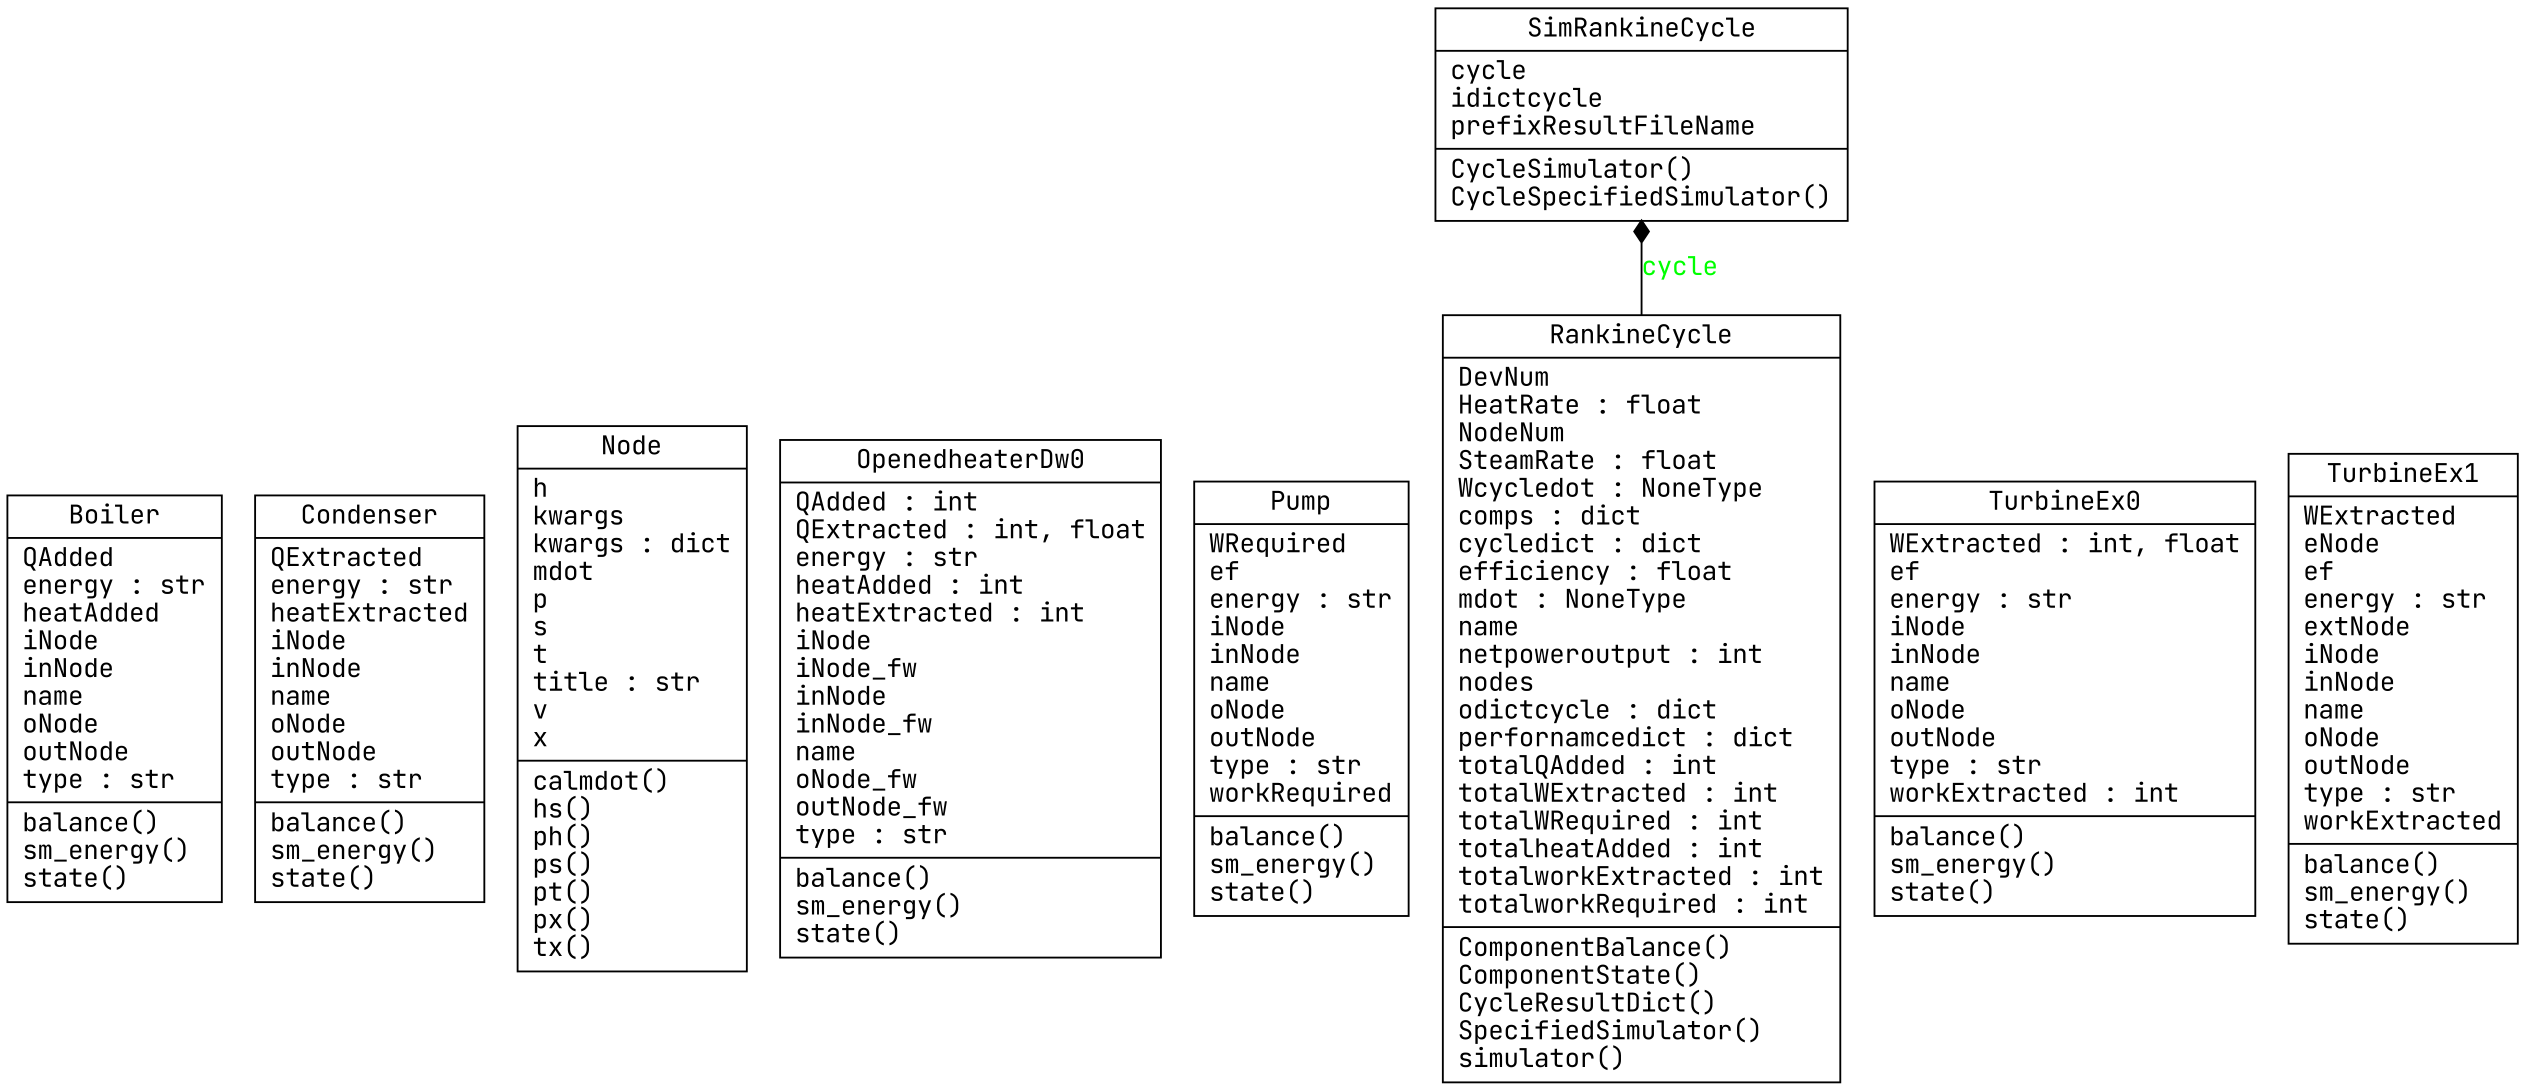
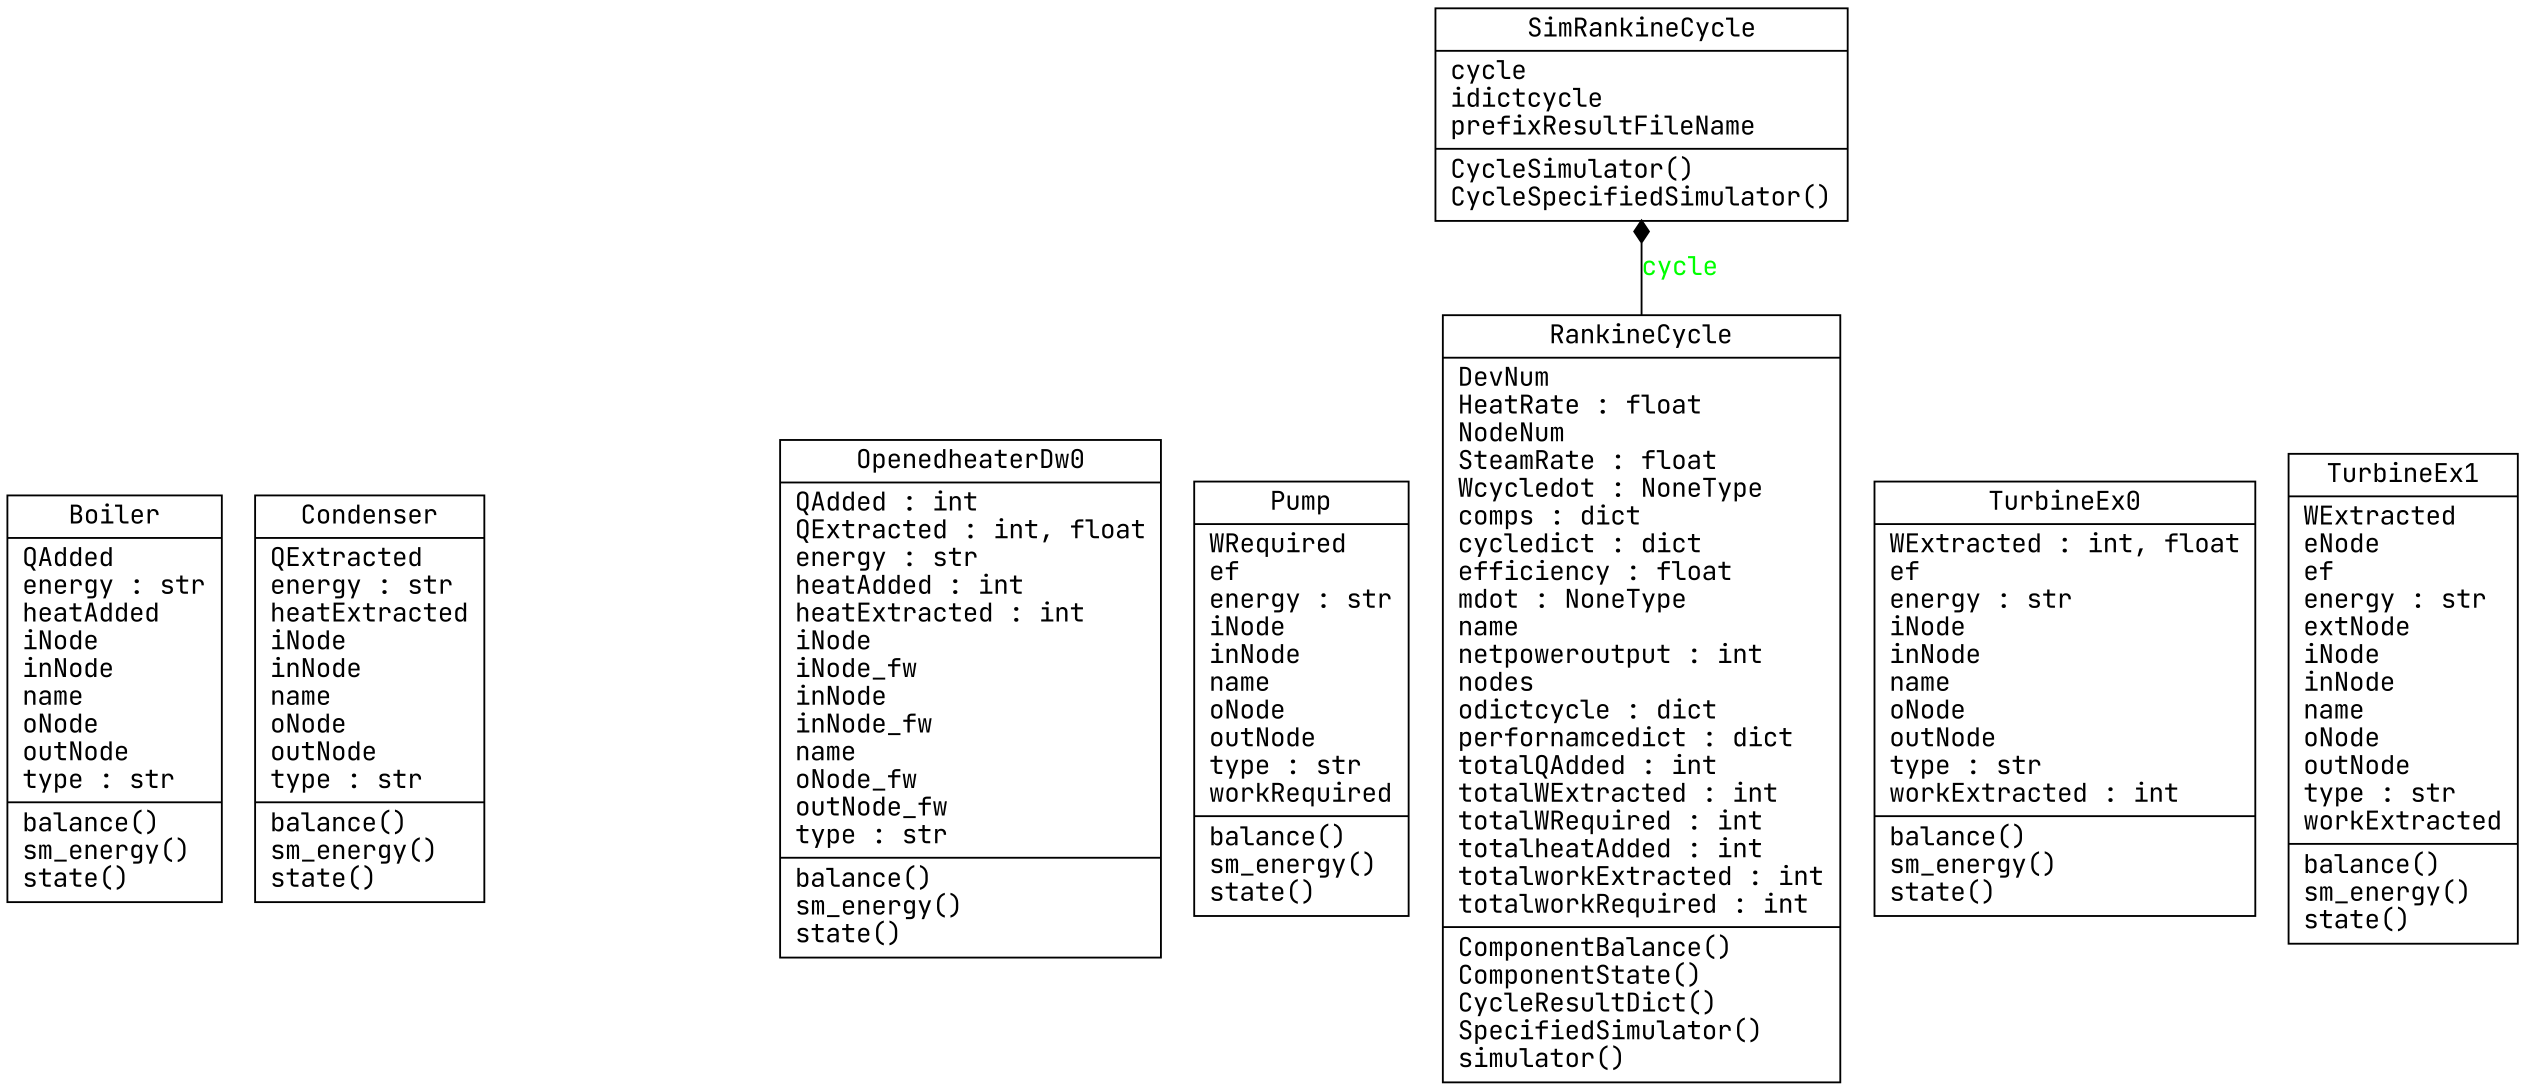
node "Node": removed
